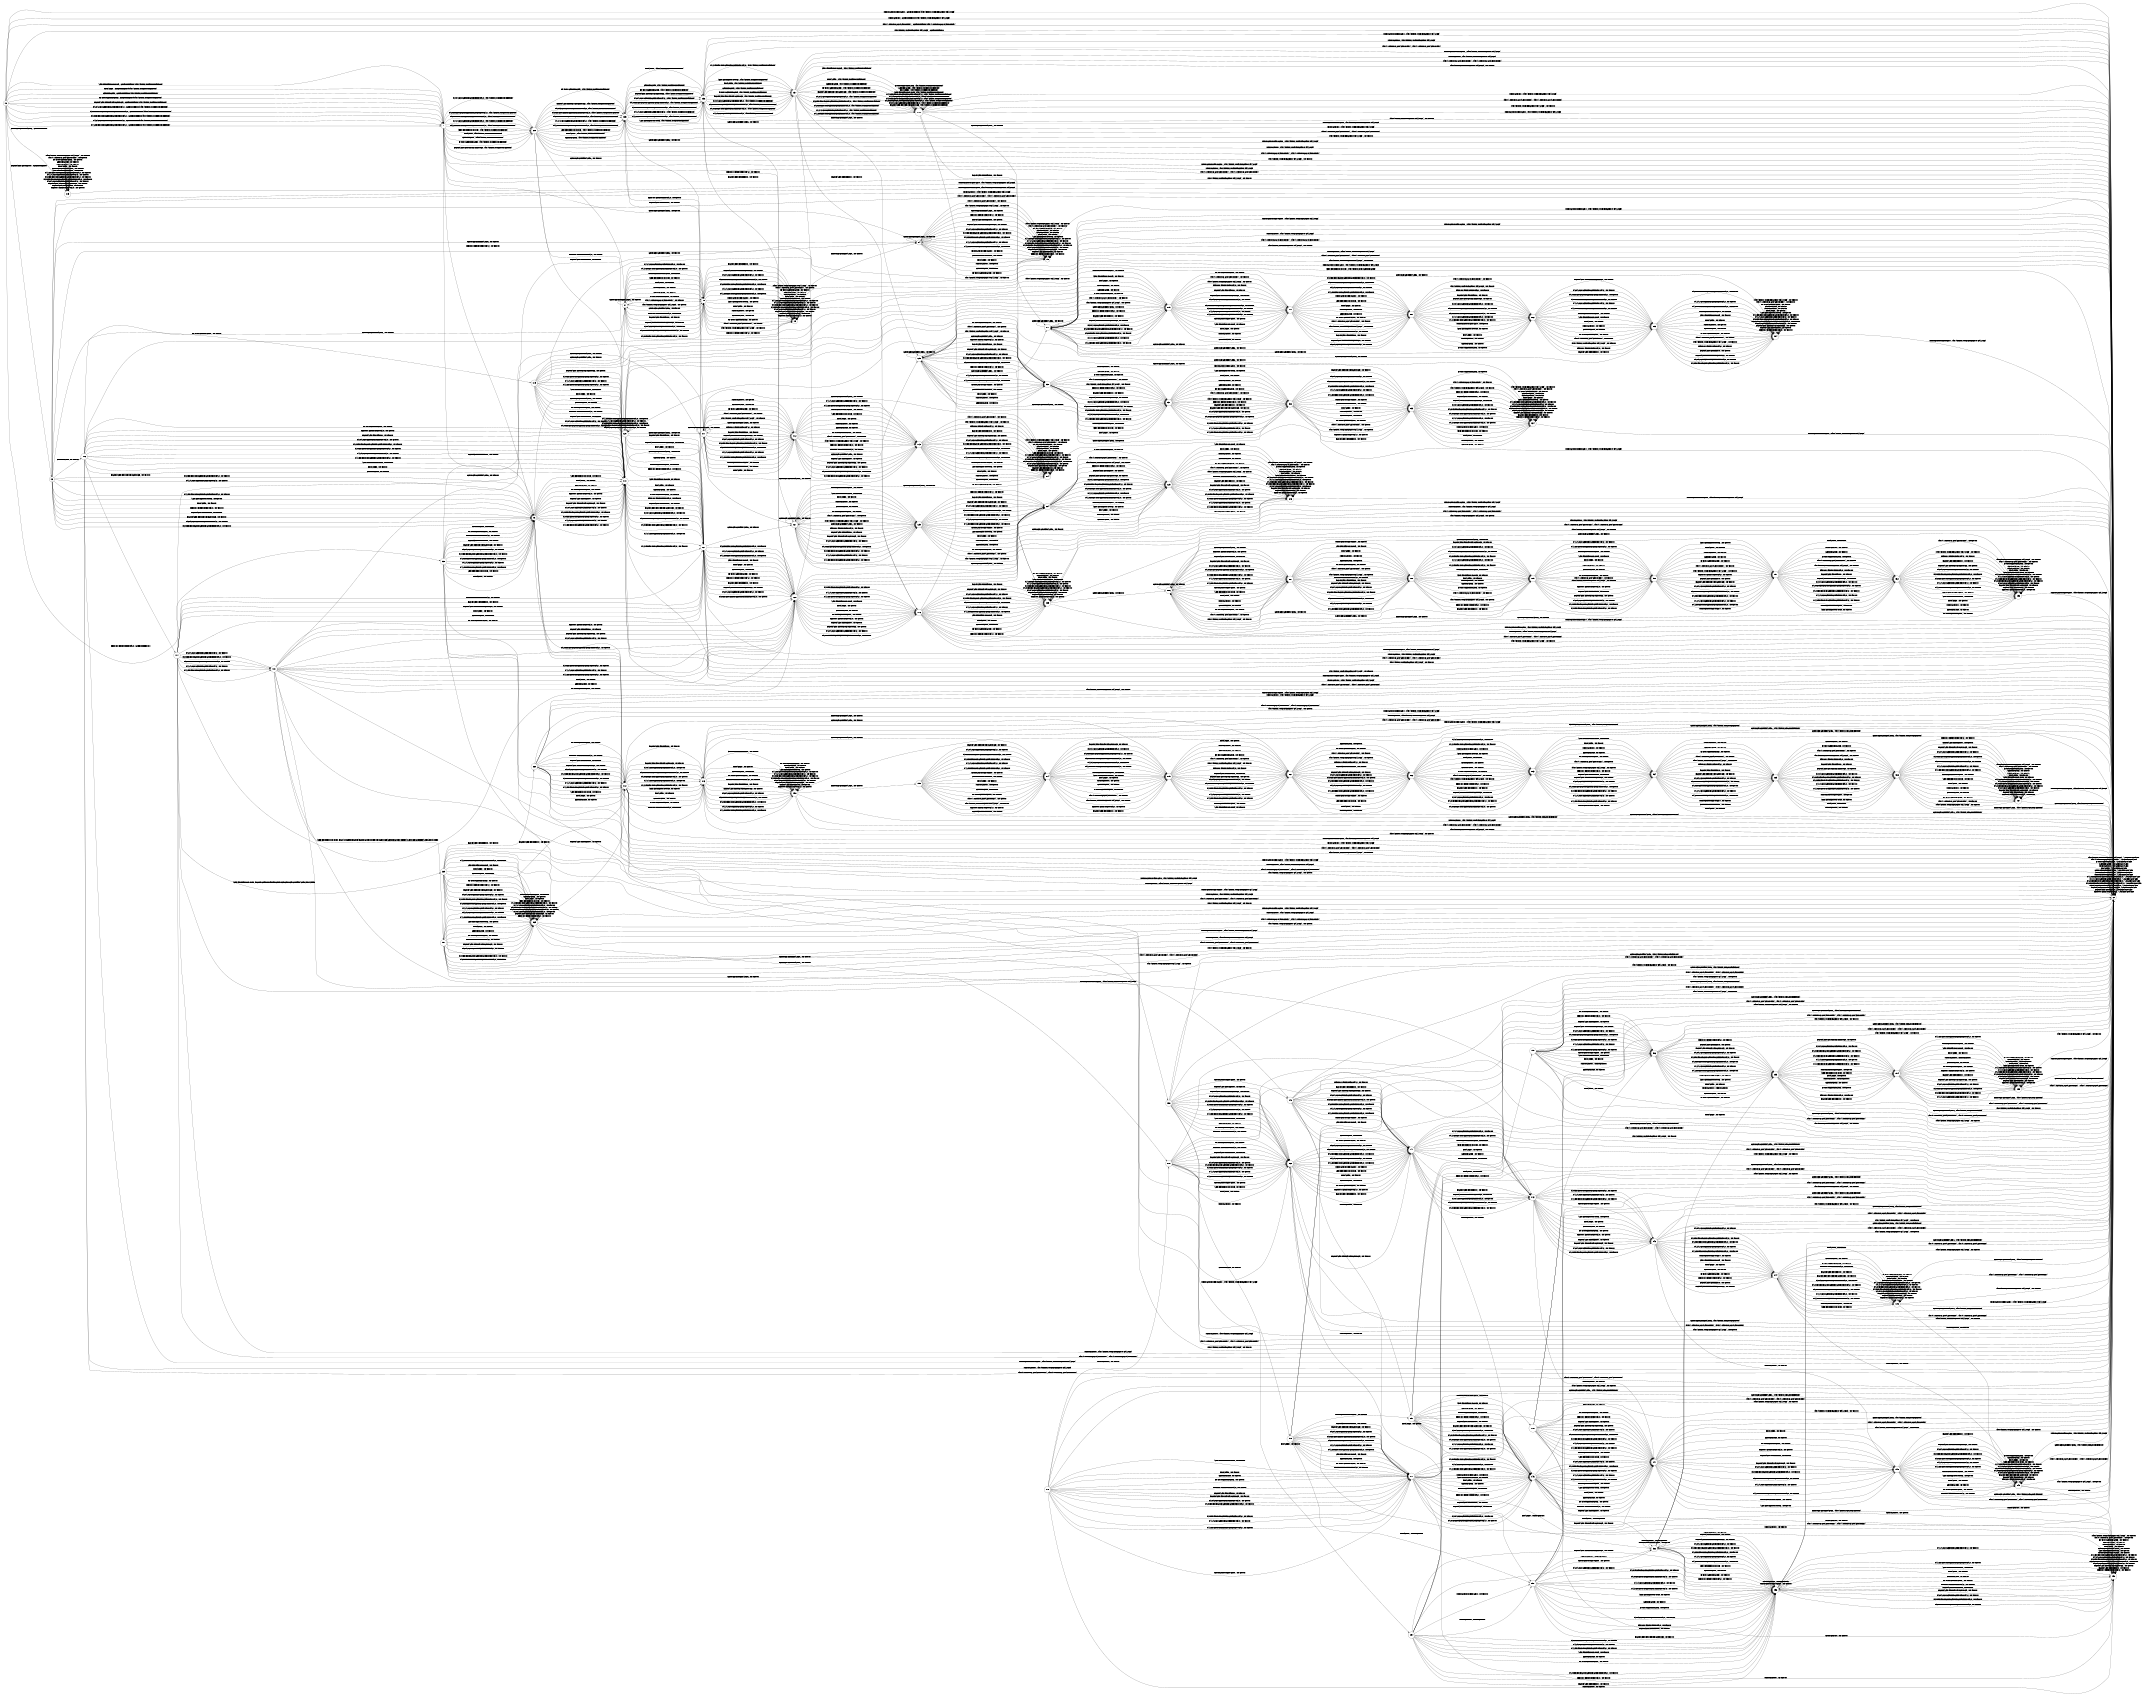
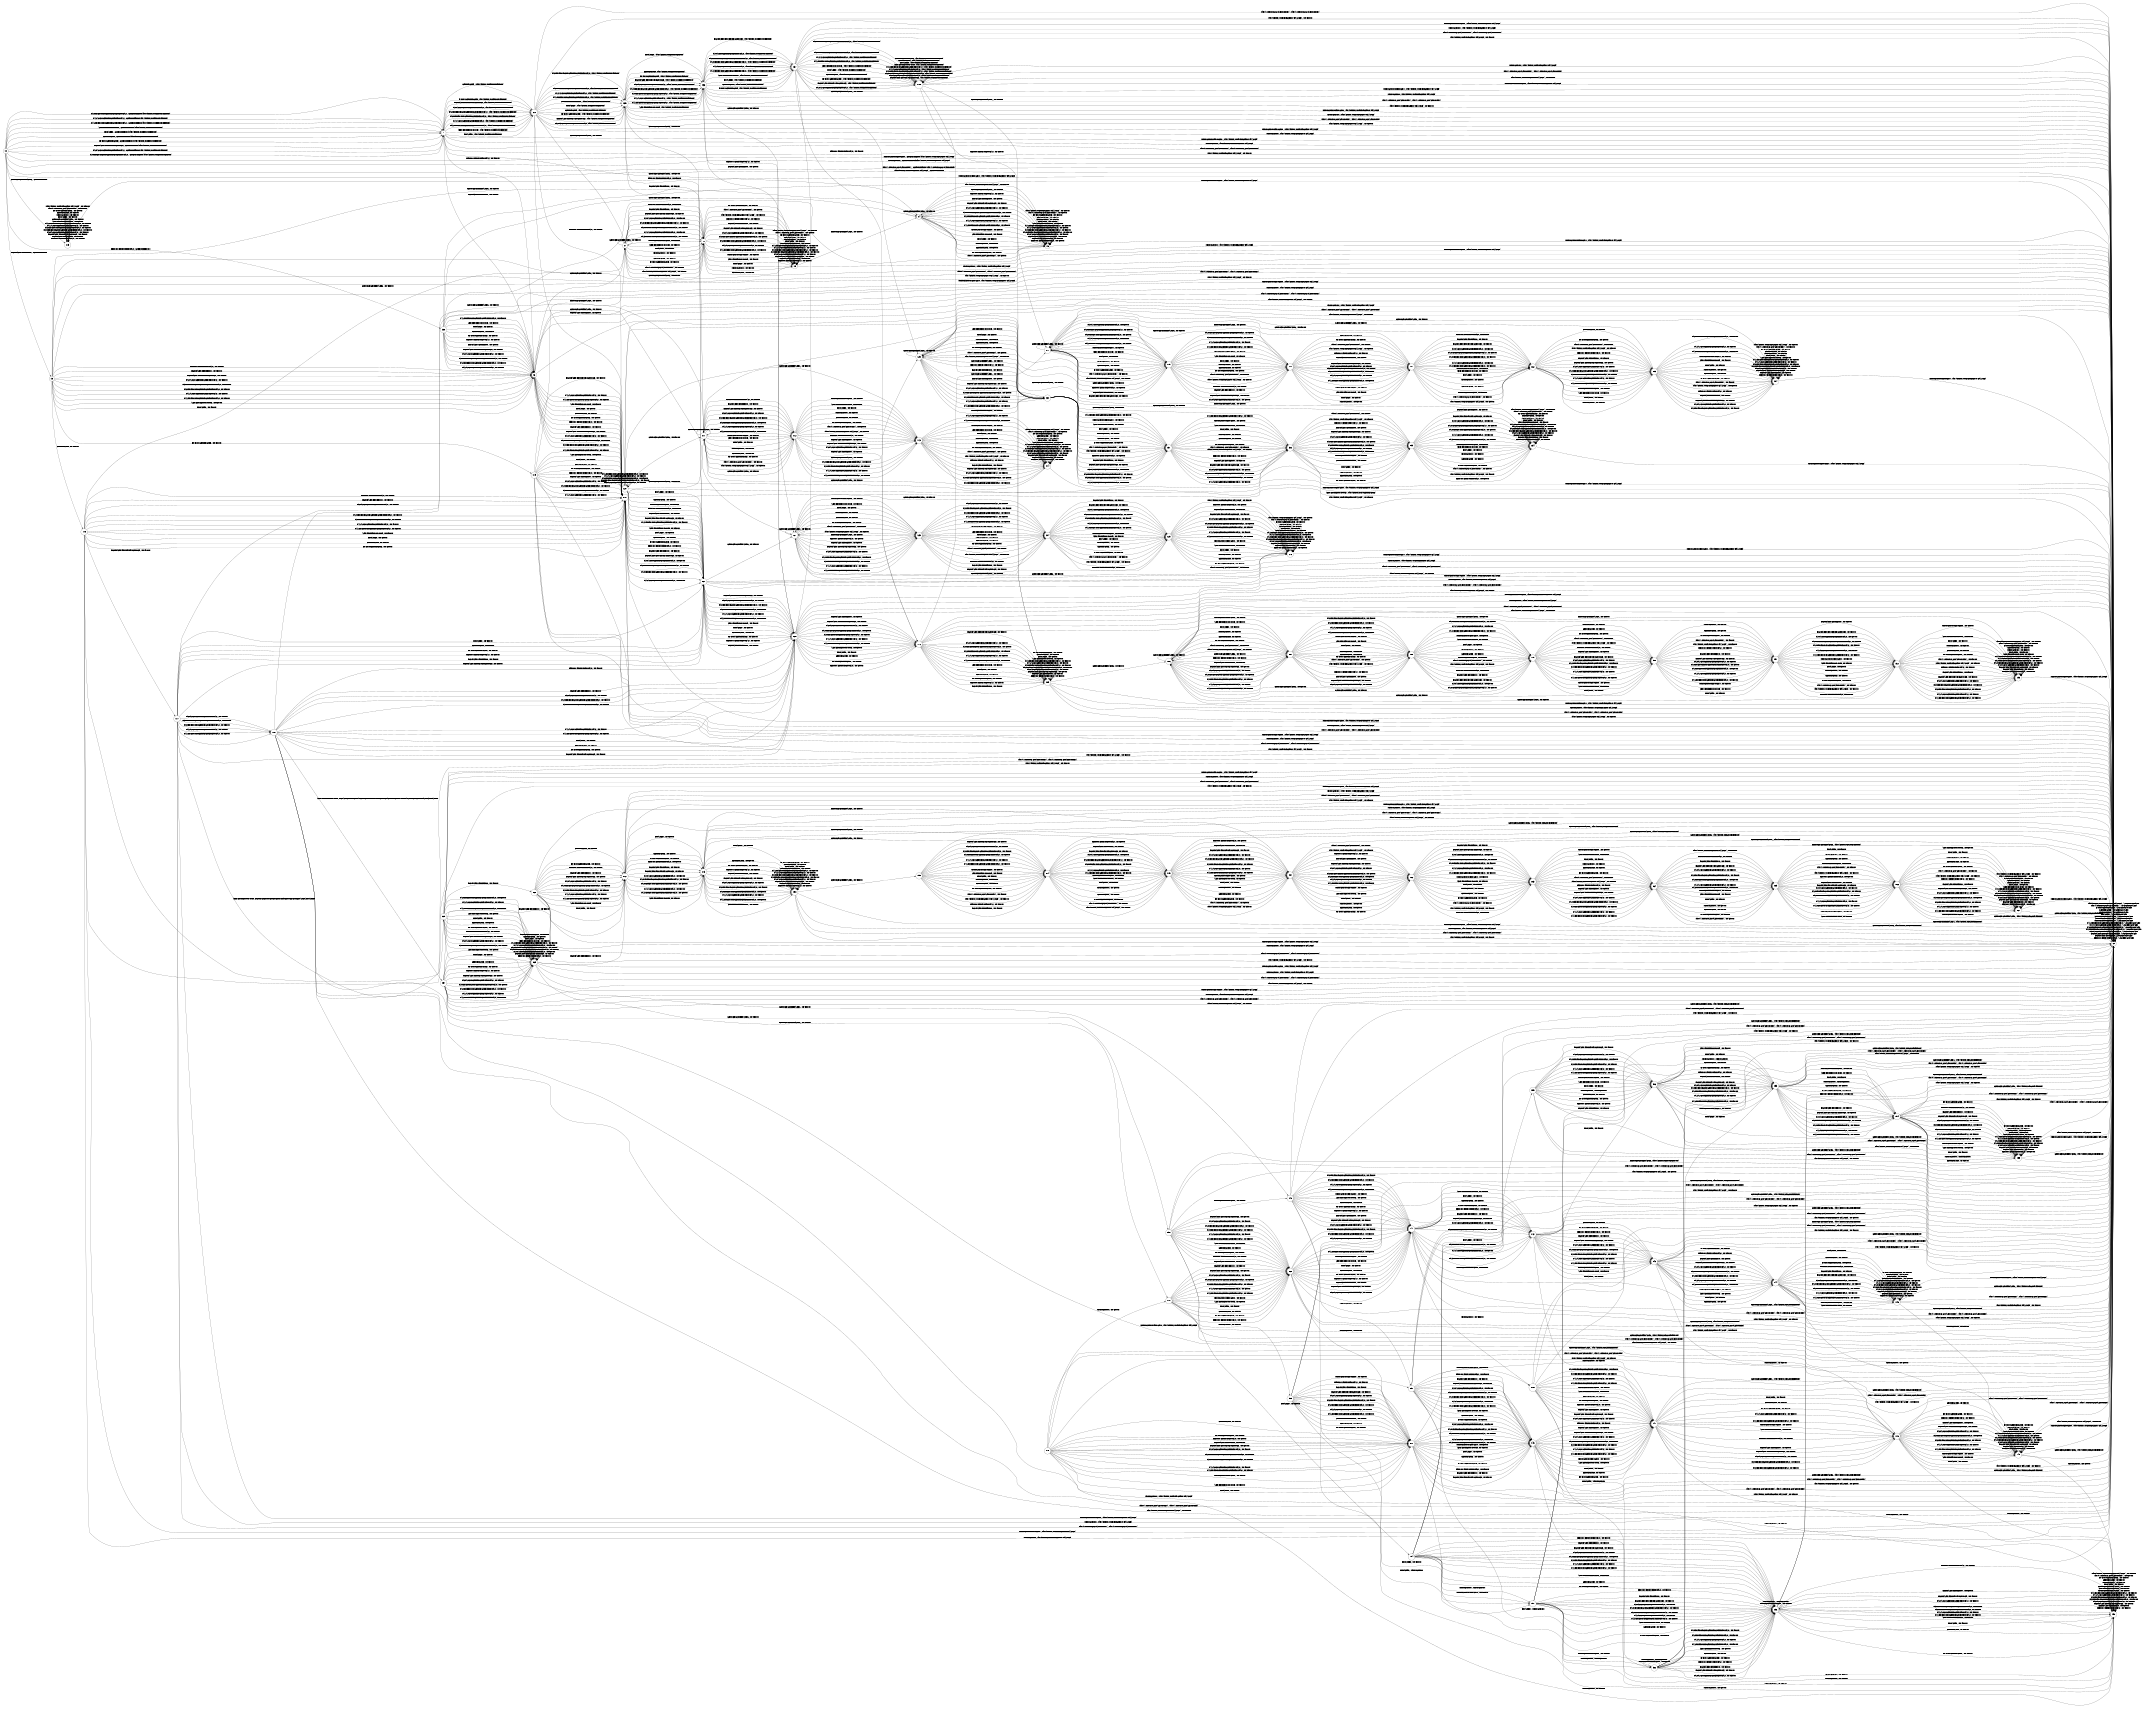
edge "s41" -> "s46": now "s41" -> "s101"
edge "s49" -> "s44": reversed
